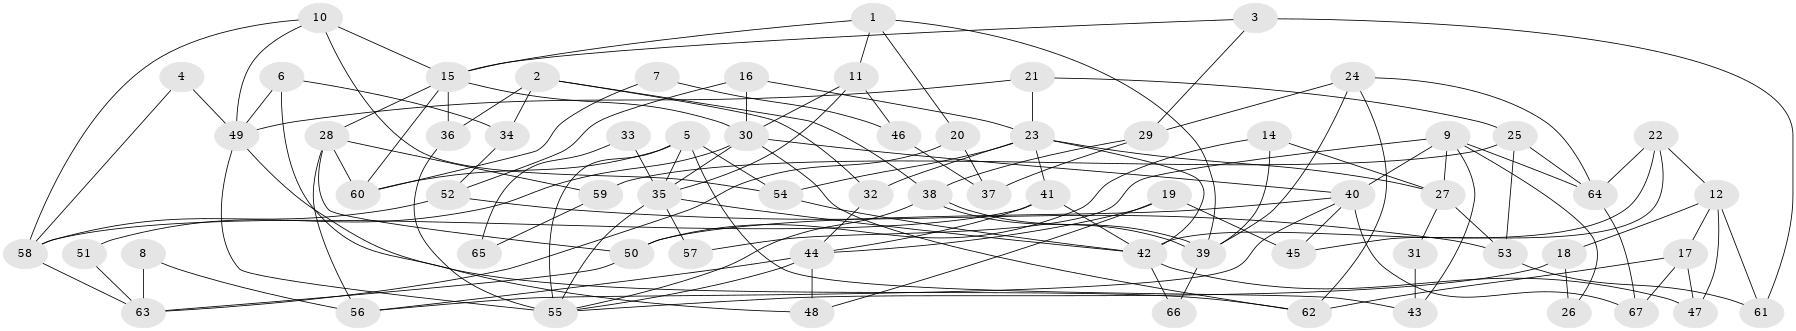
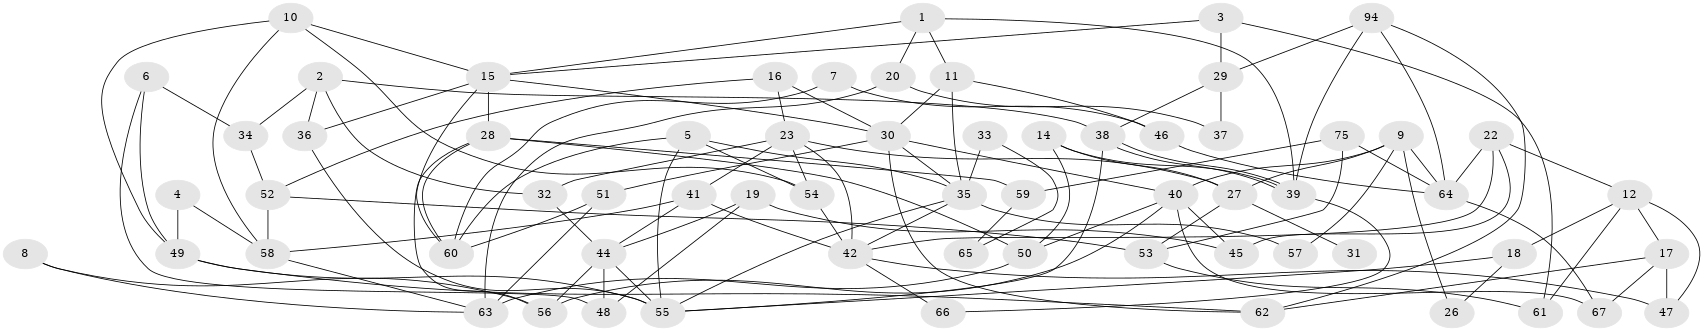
node "21": removed
node "24": label "24" -> "94"
node "25": label "25" -> "75"
edge "46" -- "37": now "46" -- "64"
edge "51" -- "60": added
node "43": removed
